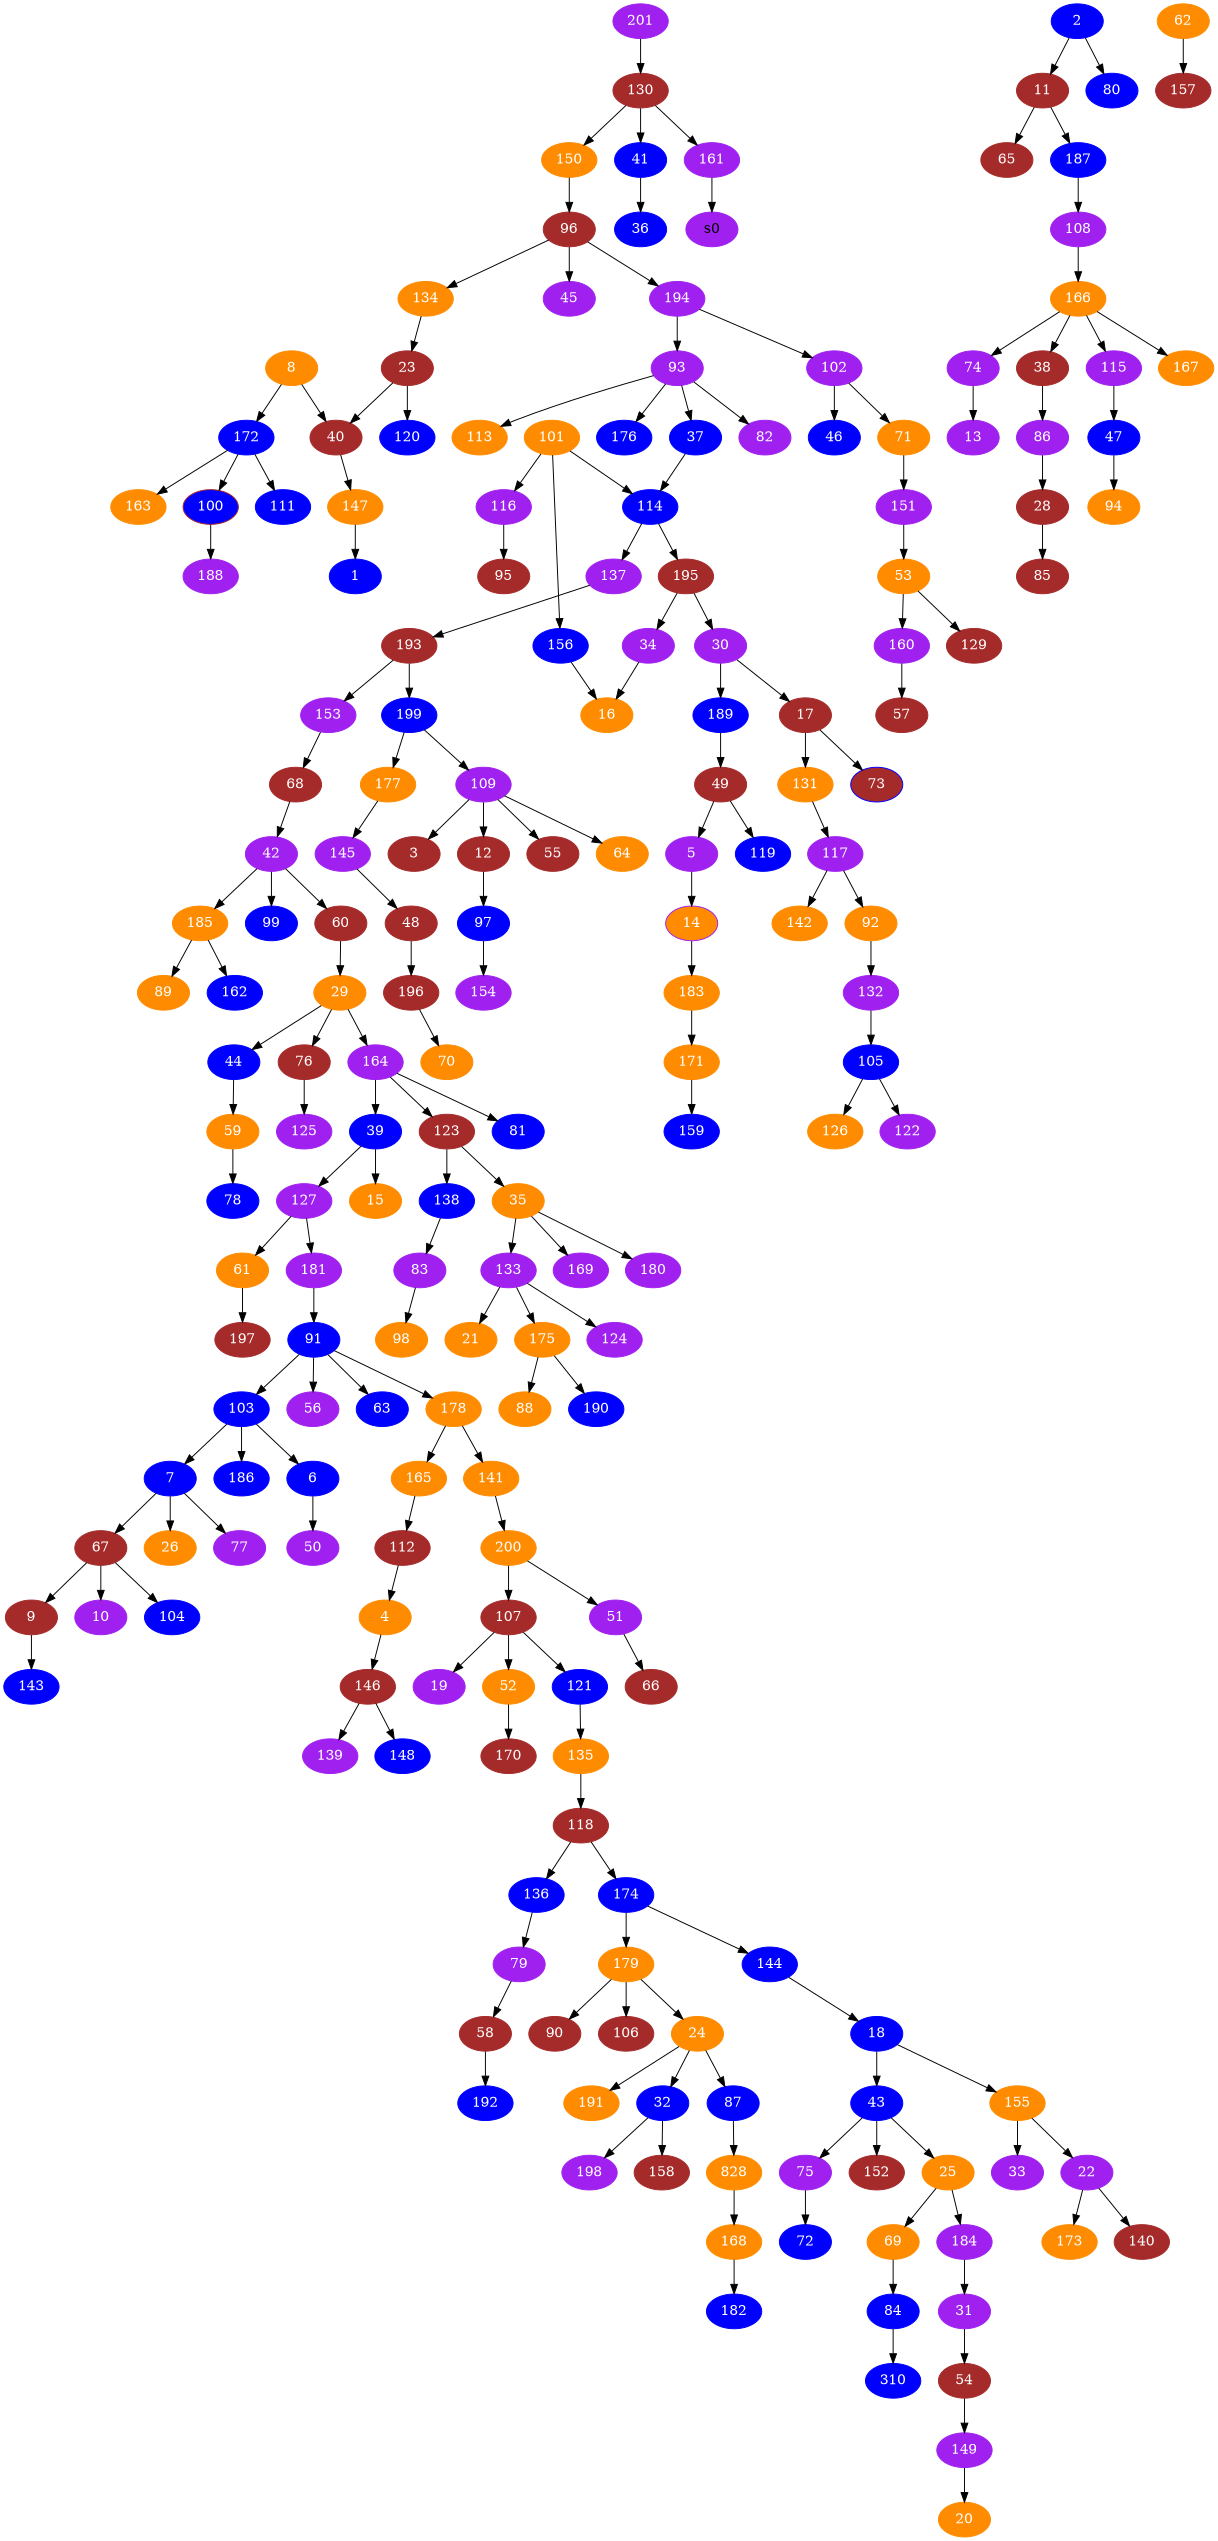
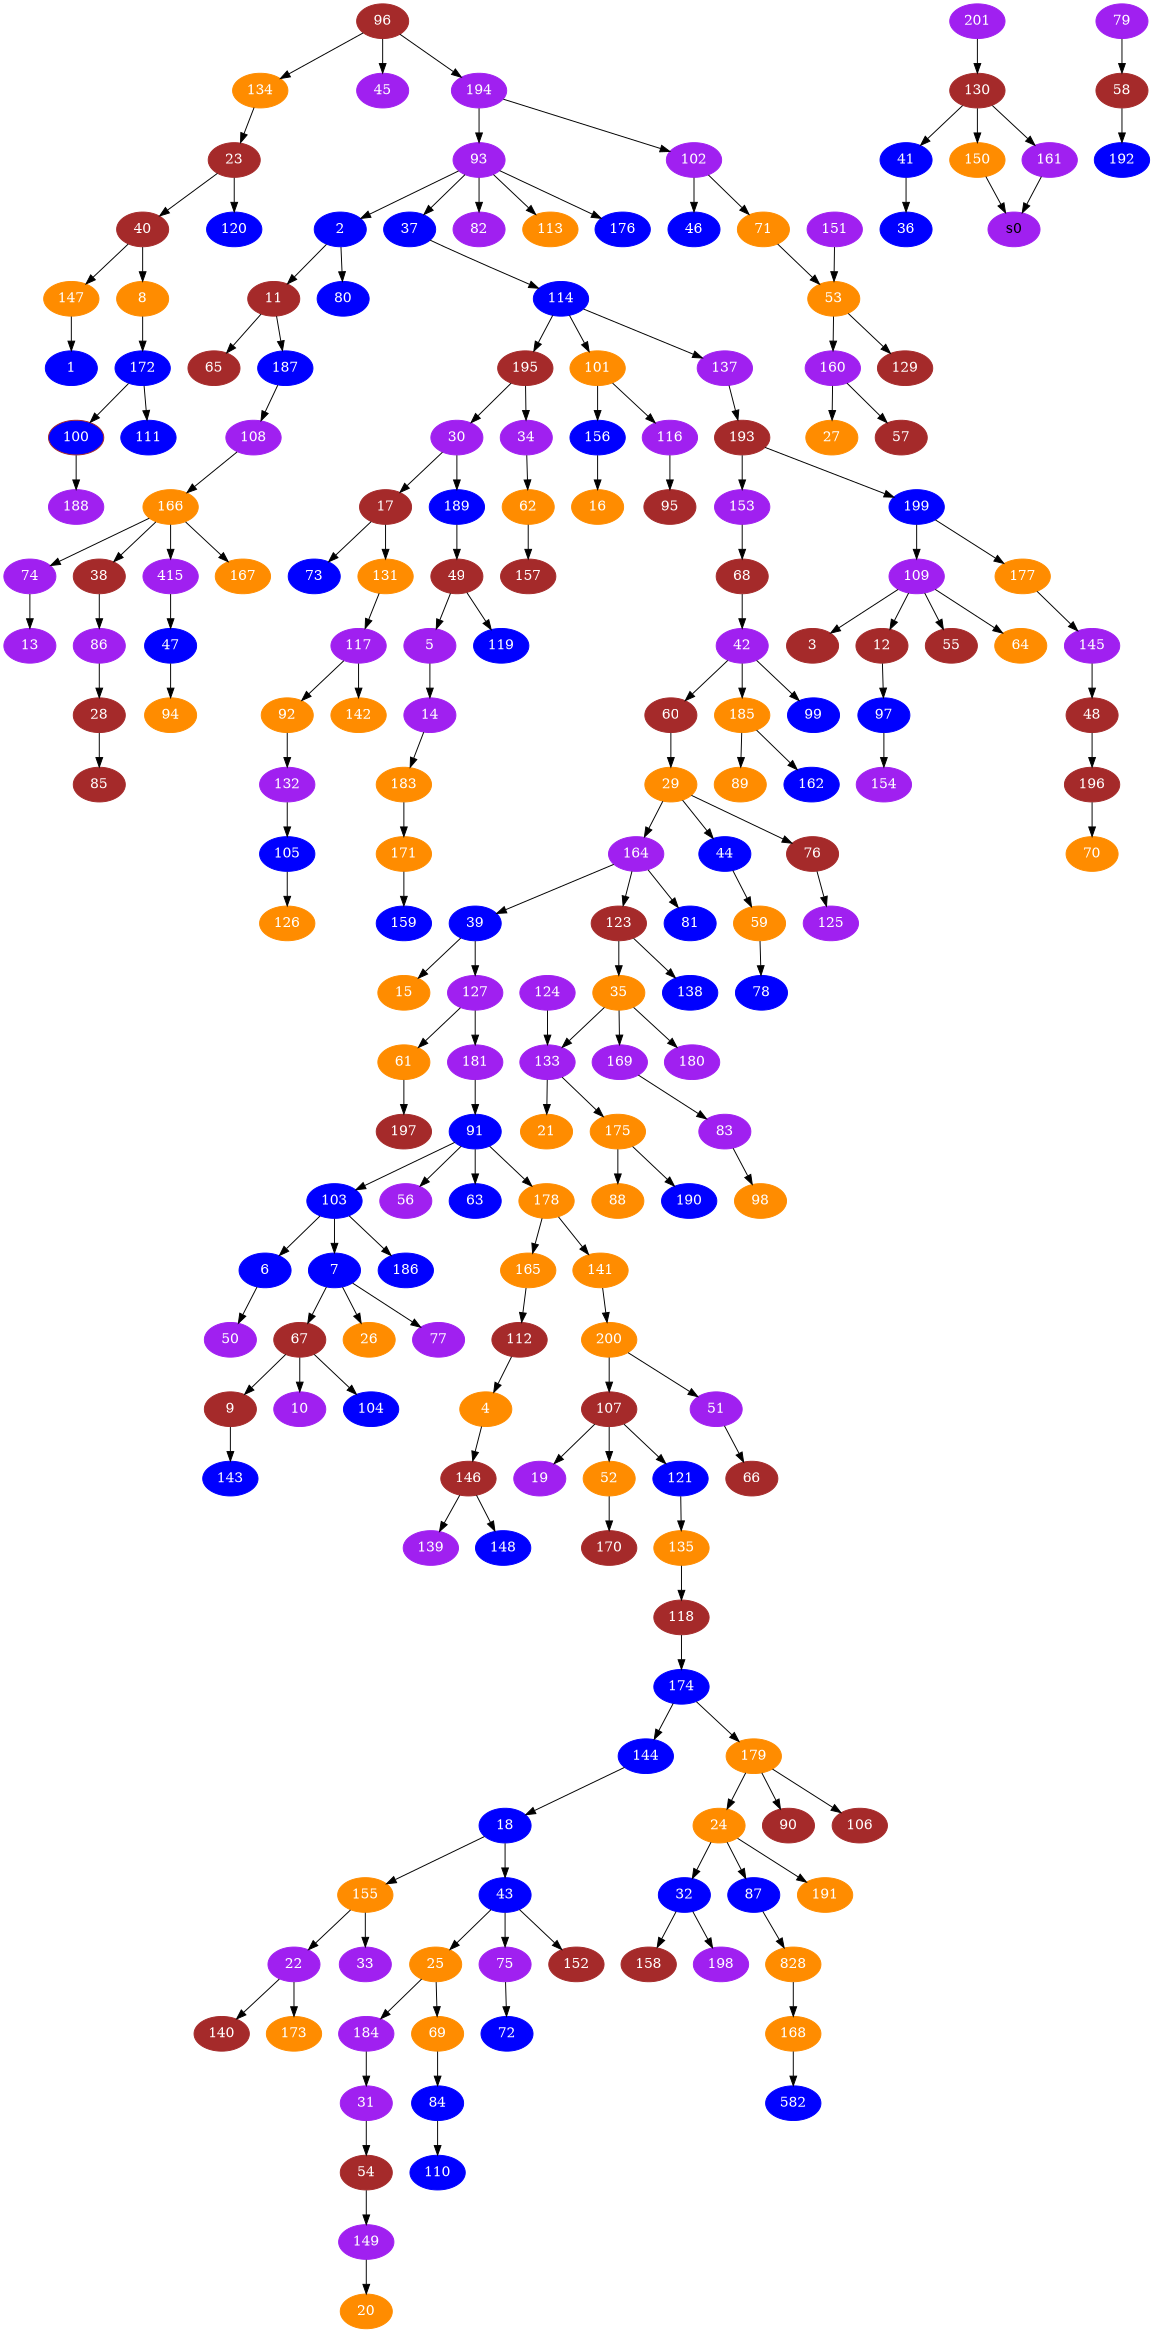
edge "150" -> "96": now "150" -> "s0"
edge "93" -> "2": added
node "115": label "115" -> "415"
edge "8" -> "40": reversed
node "27": added
edge "71" -> "151": now "71" -> "53"
edge "101" -> "114": reversed
node "163": removed
edge "34" -> "16": now "34" -> "62"
node "73": fillcolor brown -> blue
node "14": fillcolor darkorange -> purple
node "122": removed
edge "138" -> "83": now "169" -> "83"
edge "133" -> "124": reversed
node "136": removed
node "182": label "182" -> "582"
node "310": label "310" -> "110"
